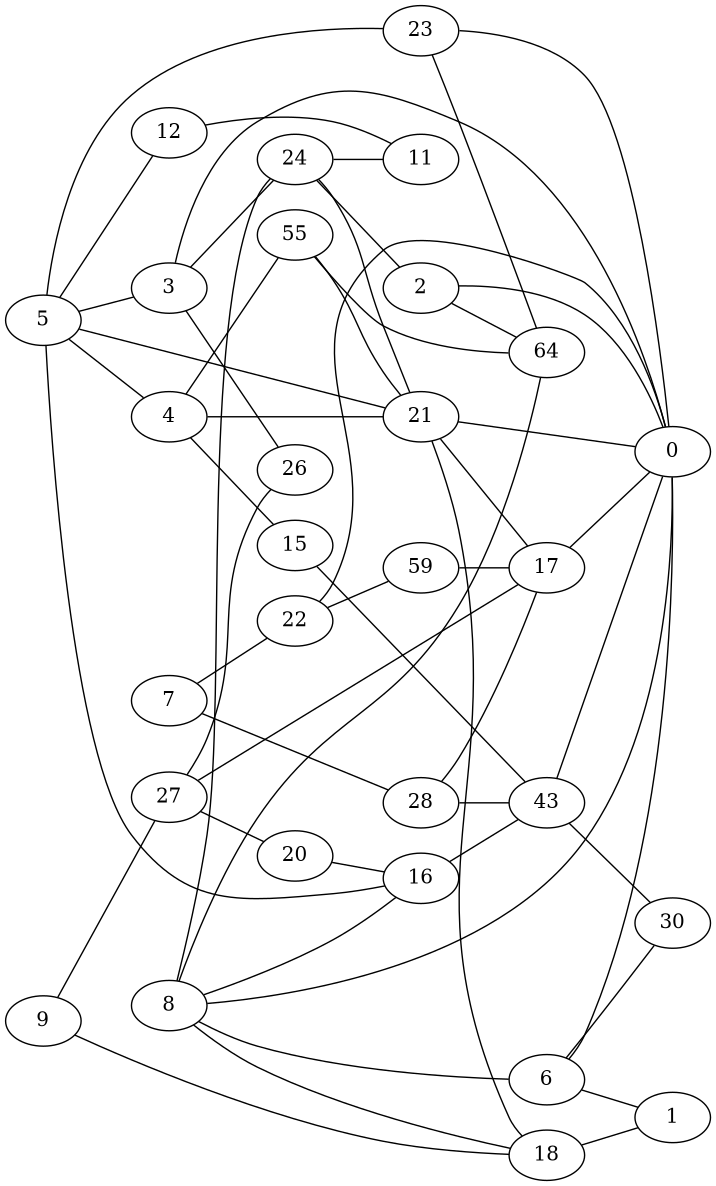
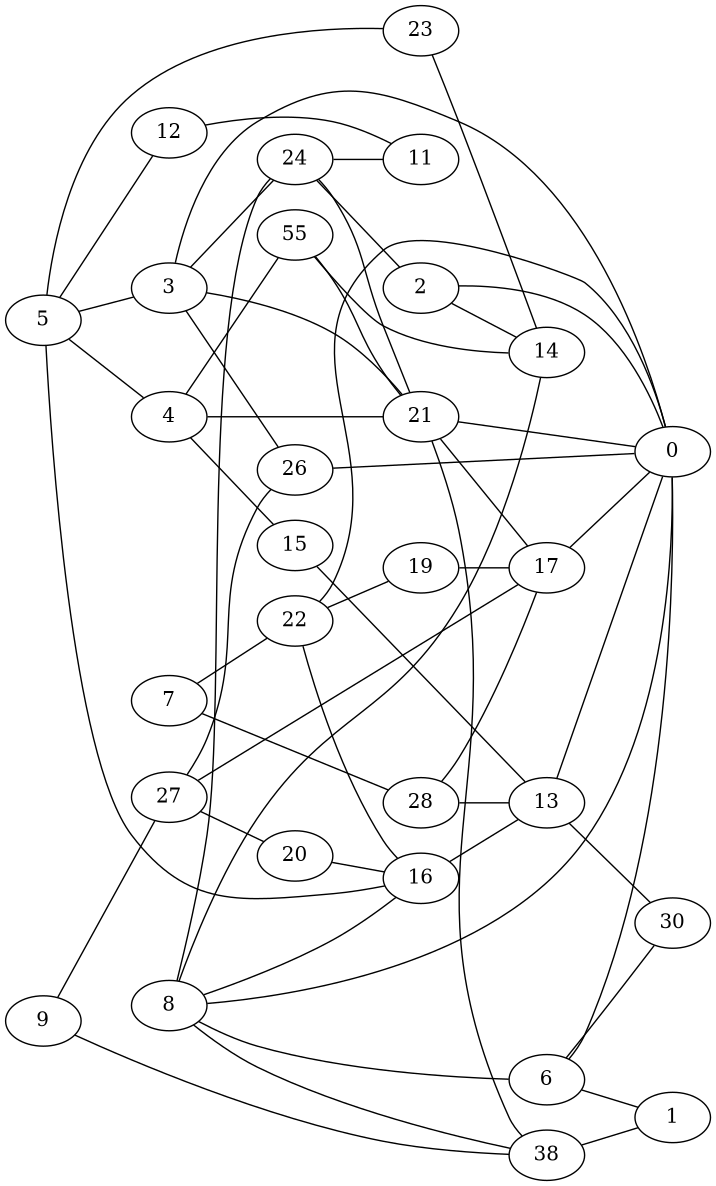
edge "23" -- "0": now "26" -- "0"
node "64": label "64" -> "14"
edge "5" -- "21": now "3" -- "21"
node "59": label "59" -> "19"
edge "22" -- "16": added
node "43": label "43" -> "13"
node "18": label "18" -> "38"
